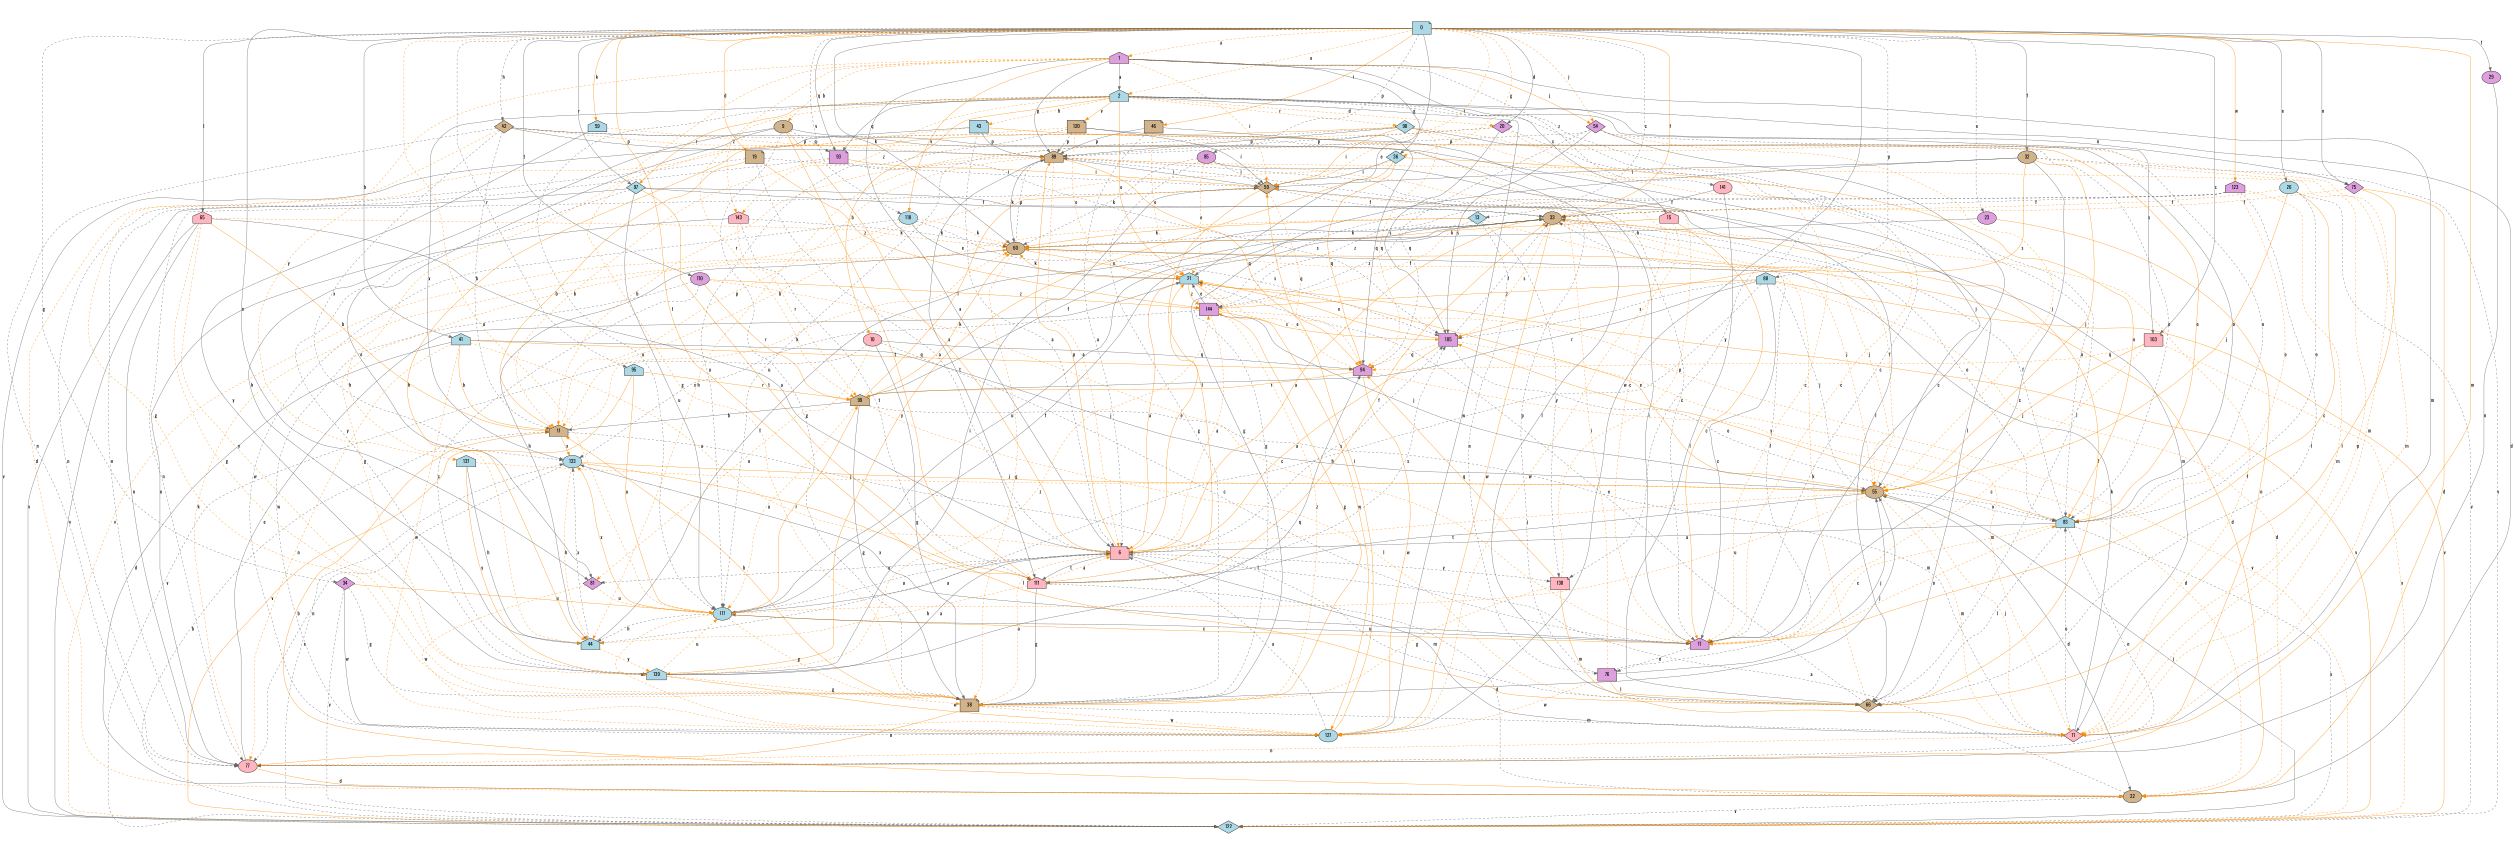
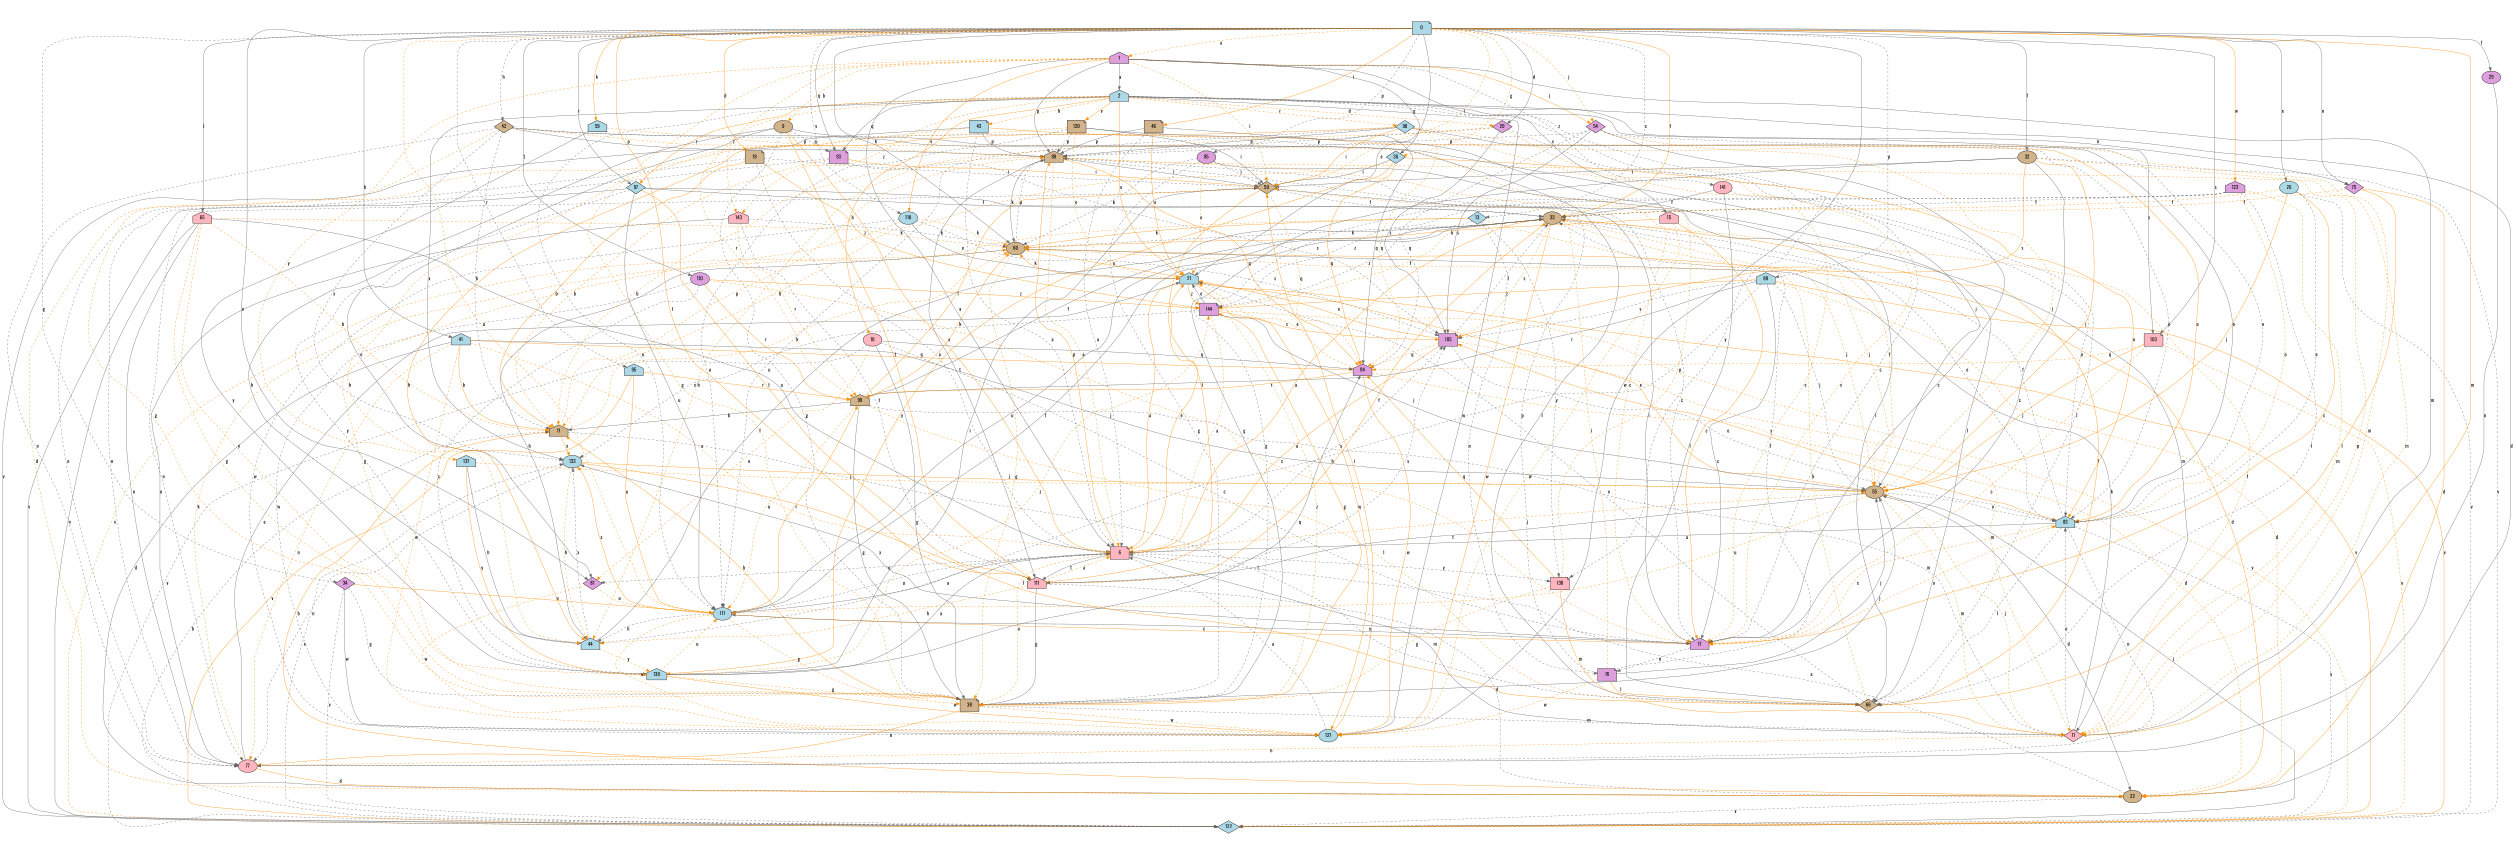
edge "0" -> "2": removed, label "a"
edge "46" -> "27": style dashed -> solid
node "23": removed
edge "65" -> "11": style solid -> dashed
